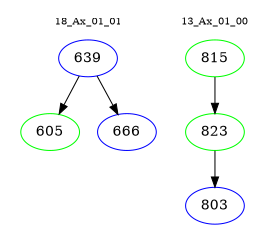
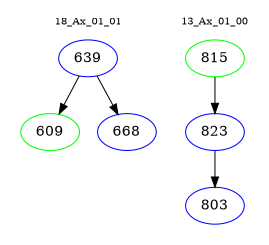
node "605": label "605" -> "609"
node "666": label "666" -> "668"
node "823": color green -> blue
